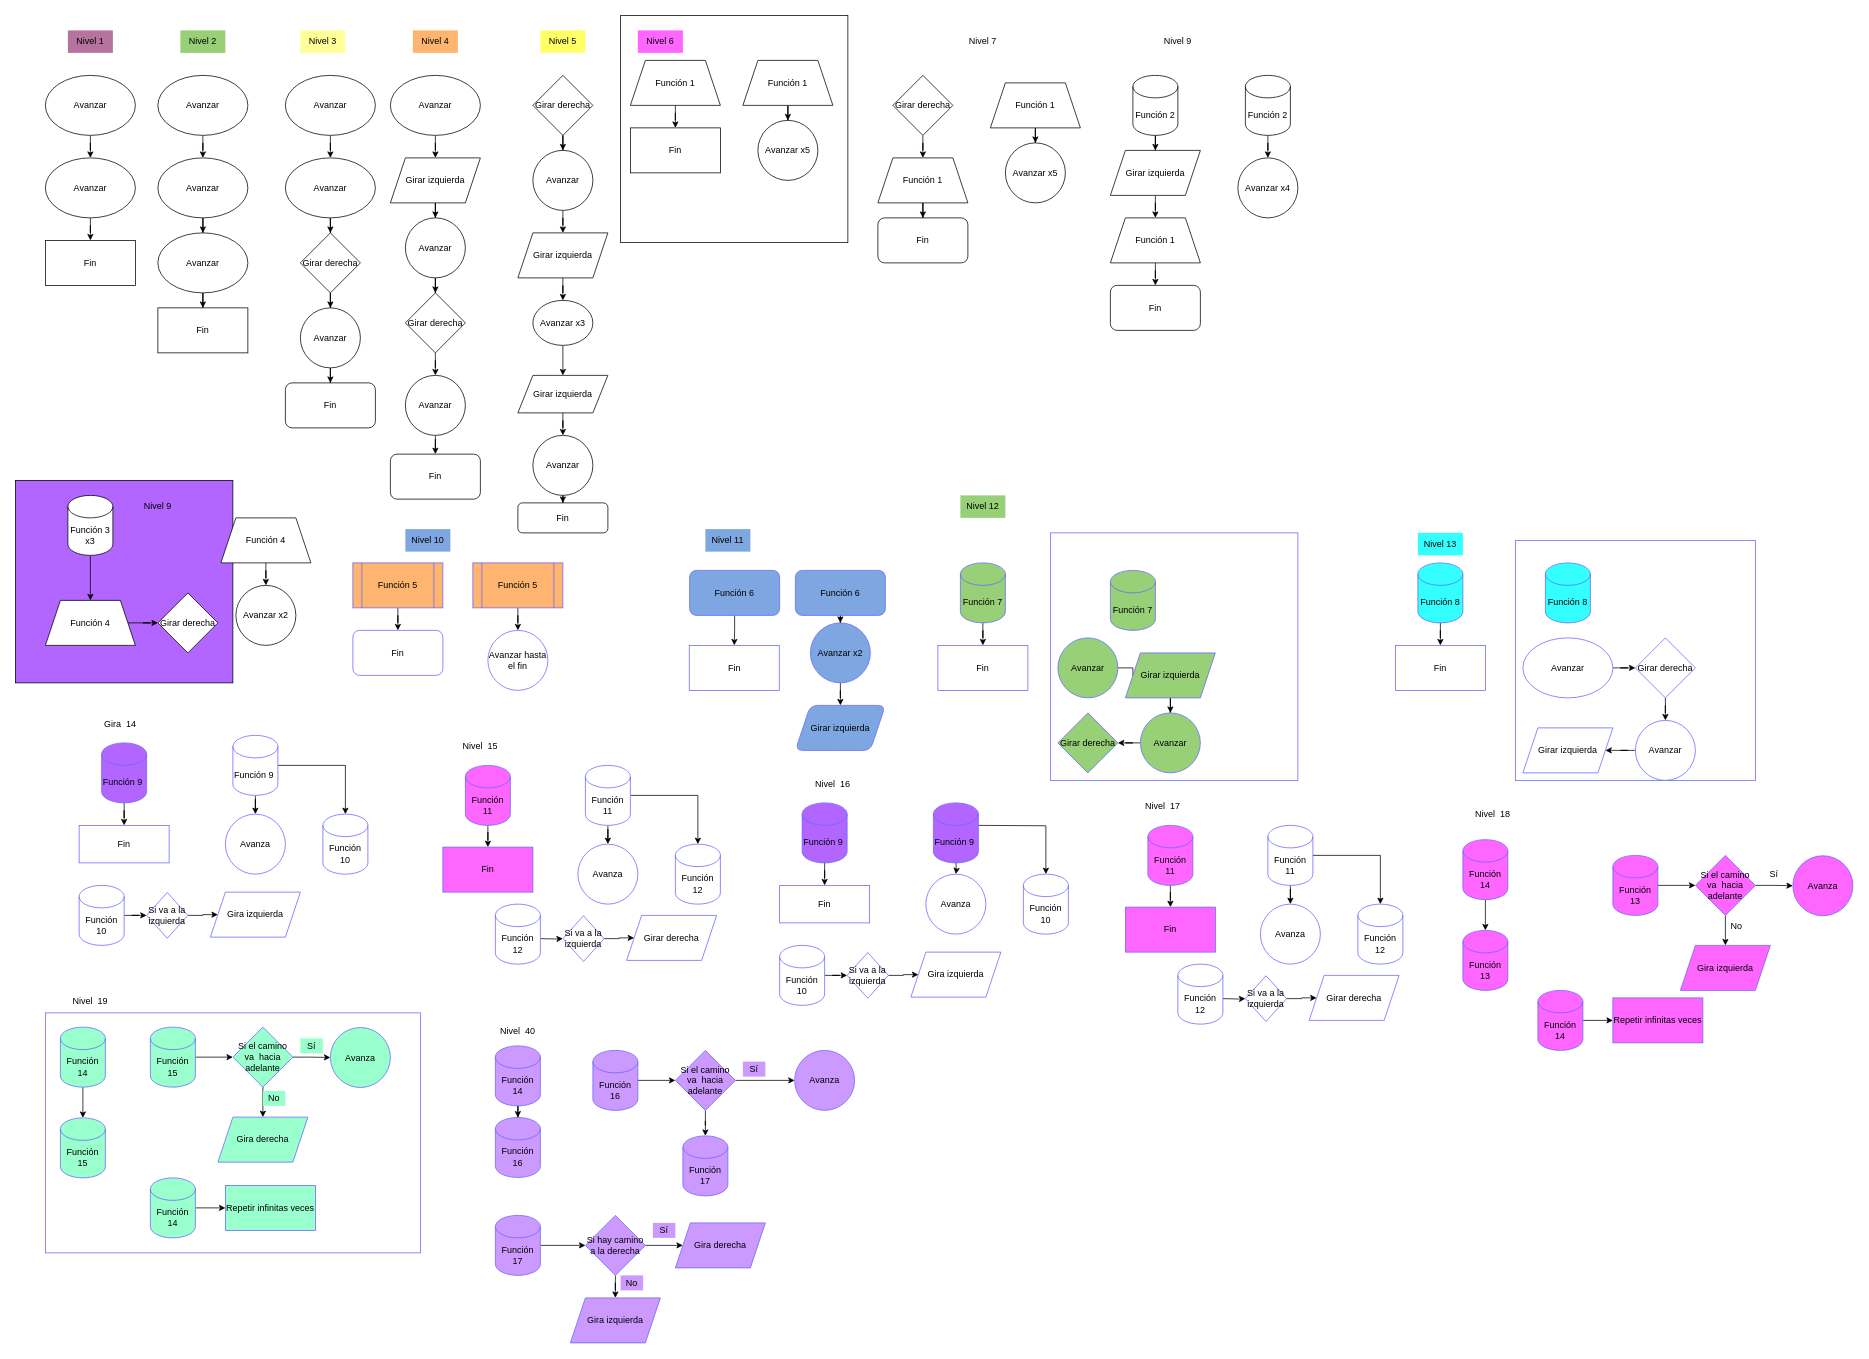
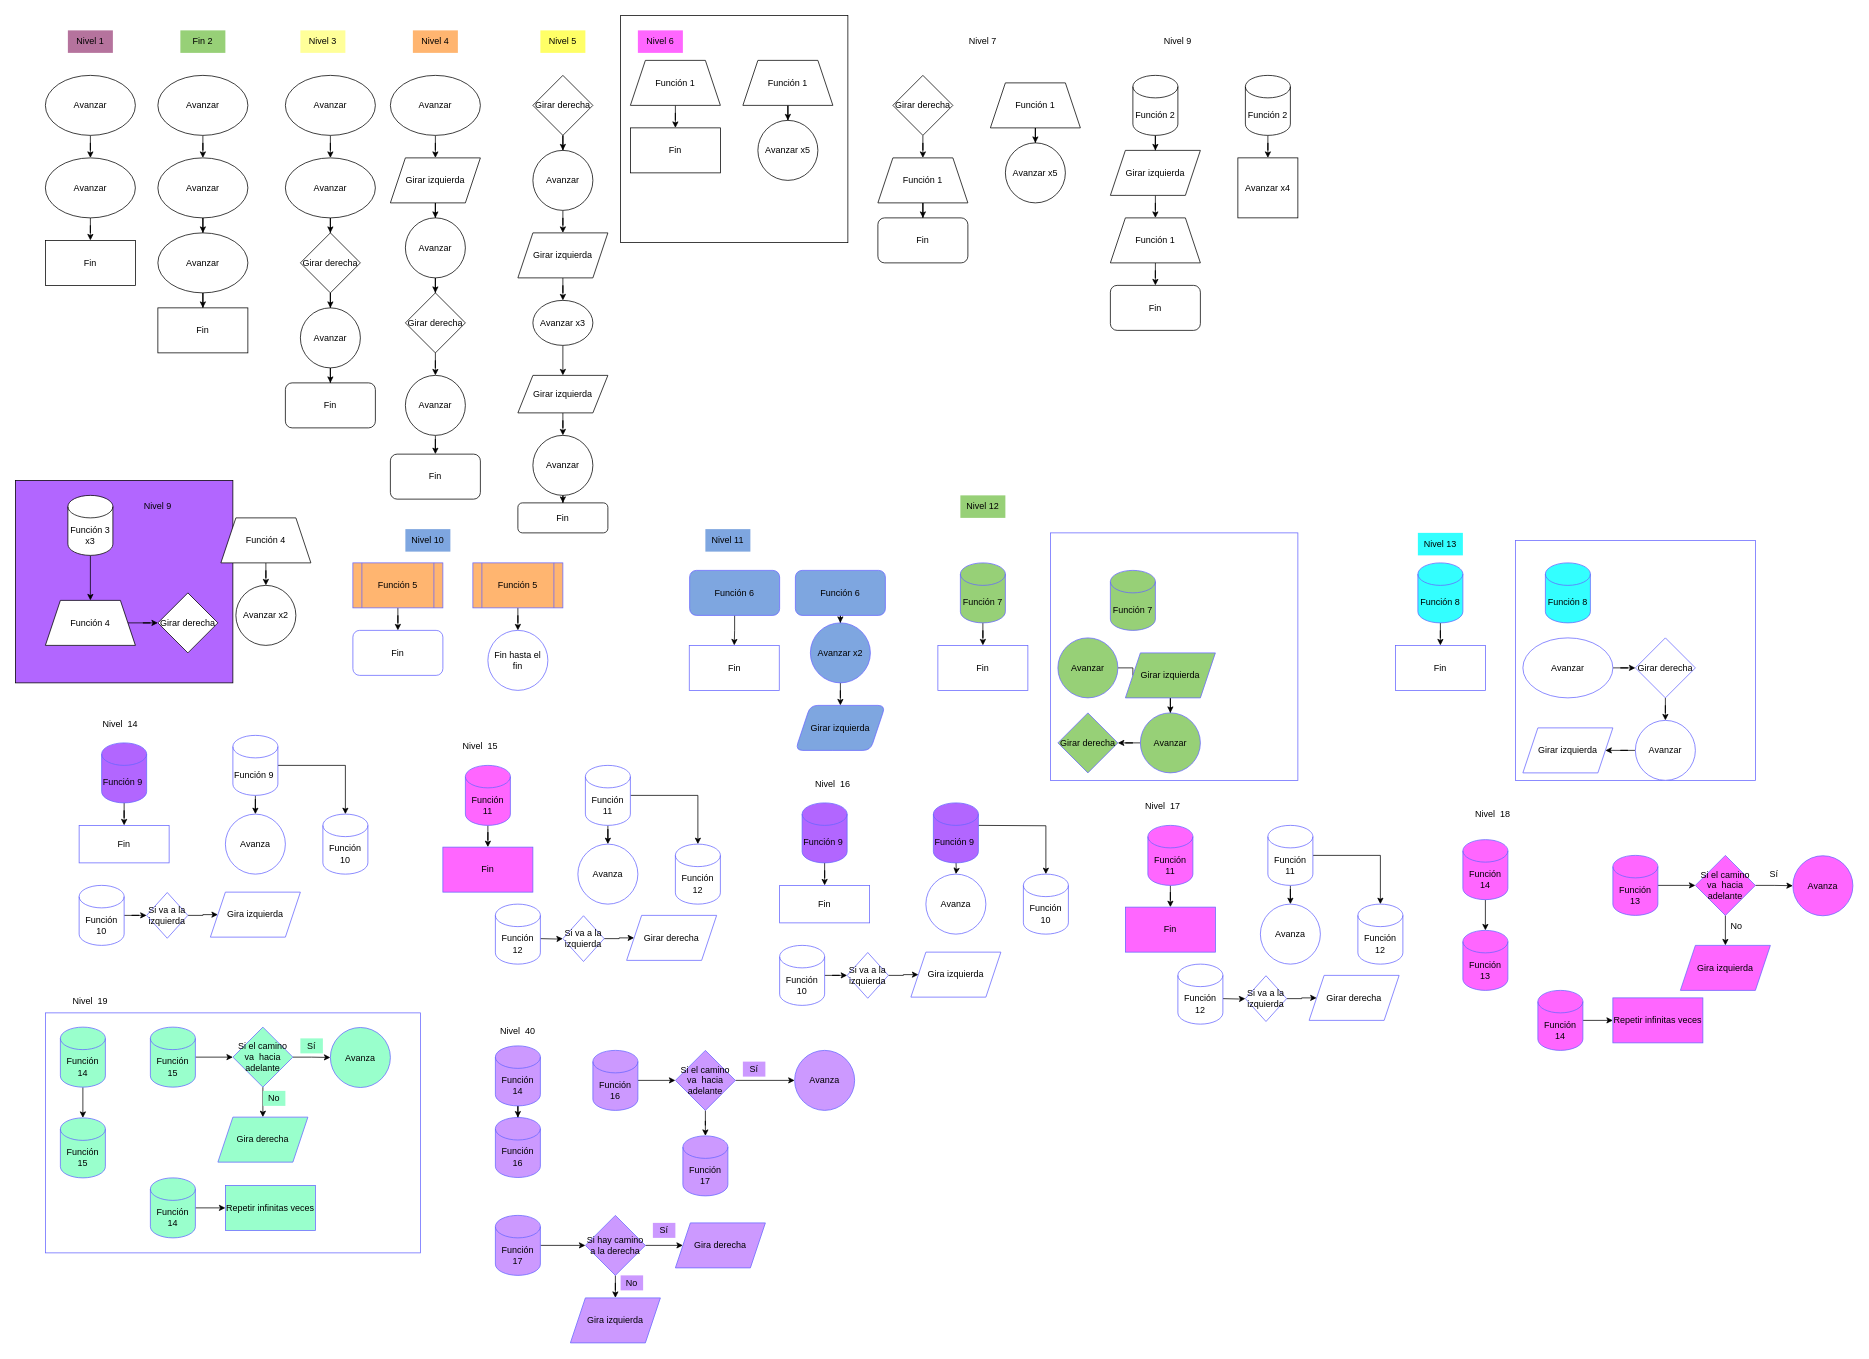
node "Nivel 2": label "Nivel 2" -> "Fin 2"
node "Avanzar x4": shape ellipse -> rectangle
node "Avanzar hasta el fin": label "Avanzar hasta el fin" -> "Fin hasta el fin"
node "Gira 14": label "Gira 14" -> "Nivel 14"
